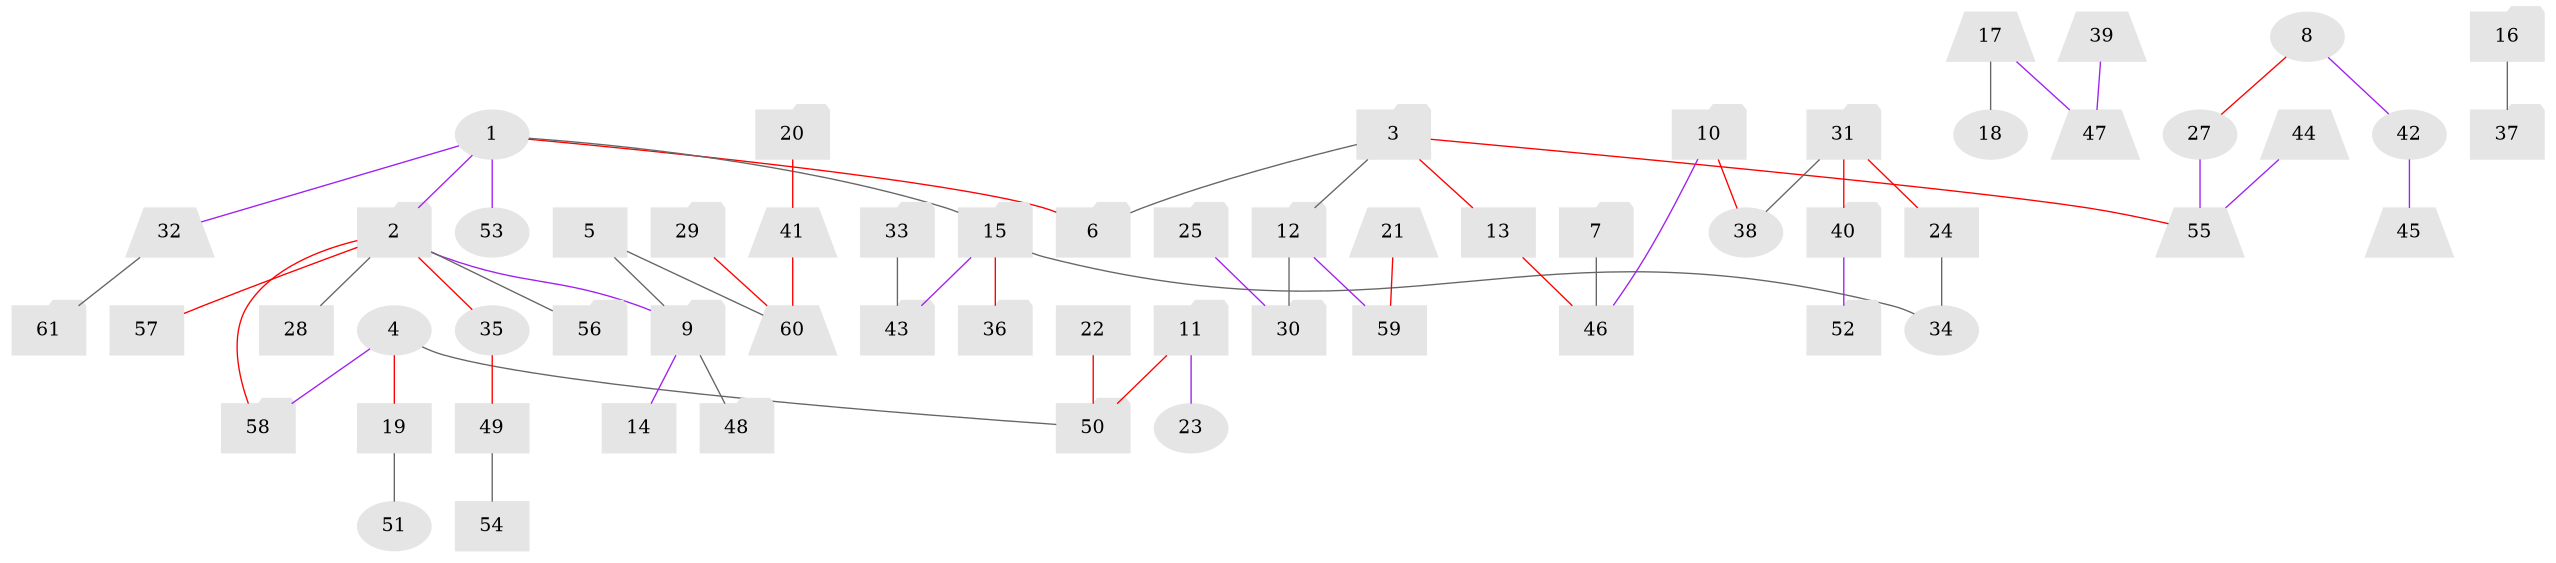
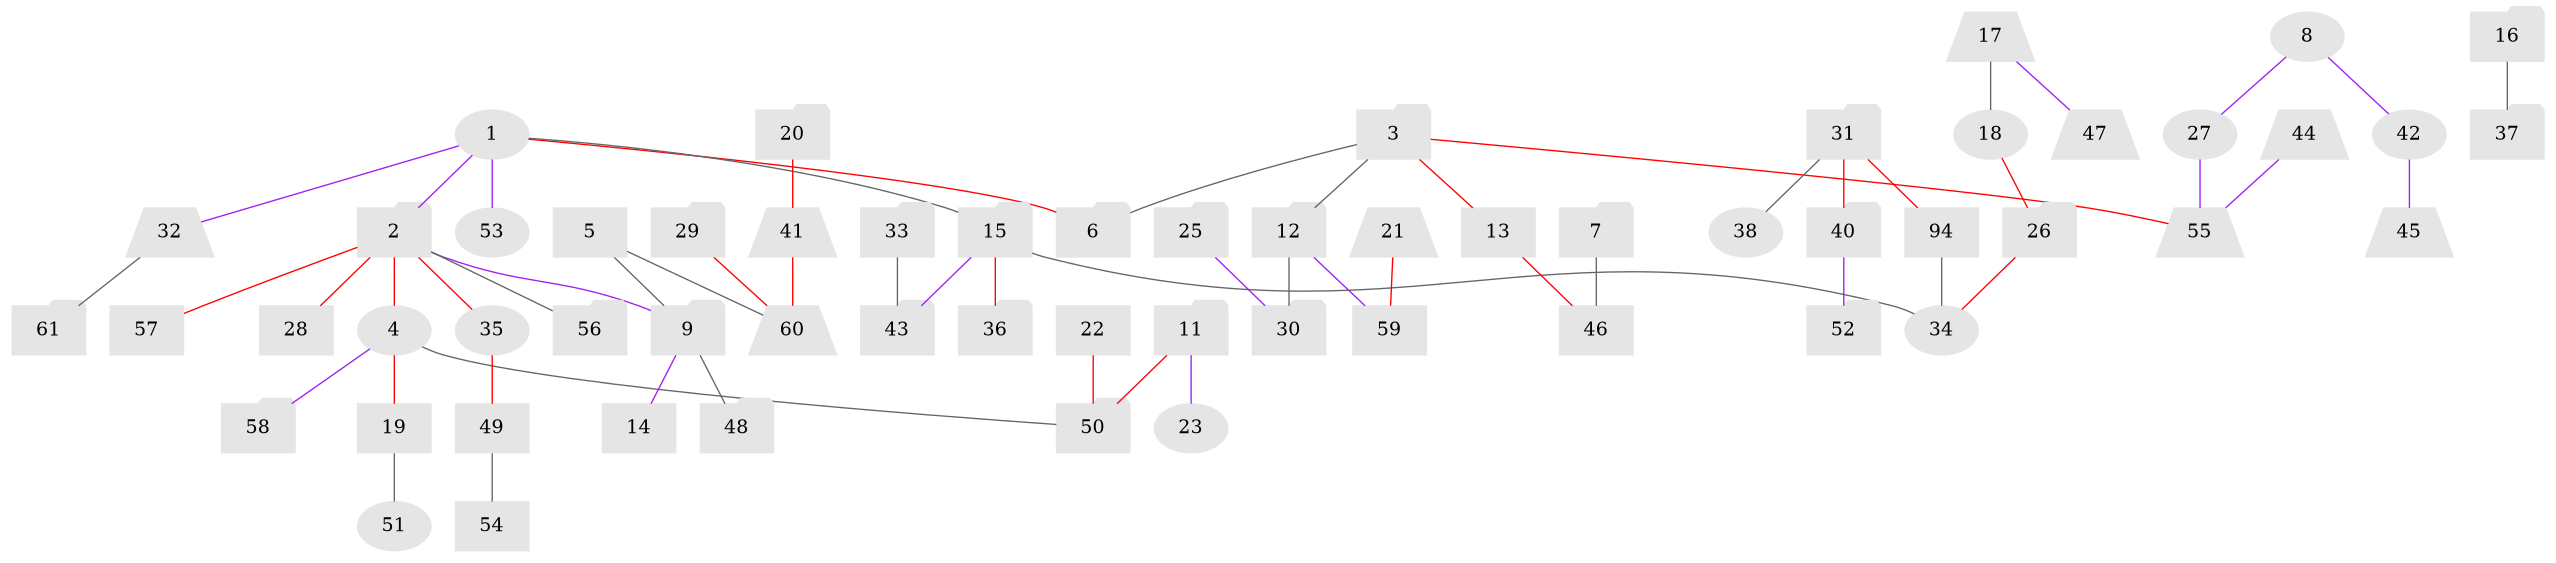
node "39": removed
edge "8" -- "27": color red -> purple
node "10": removed
node "24": label "24" -> "94"
node "26": added
edge "2" -- "28": color gray40 -> red
edge "2" -- "58": now "2" -- "4"
